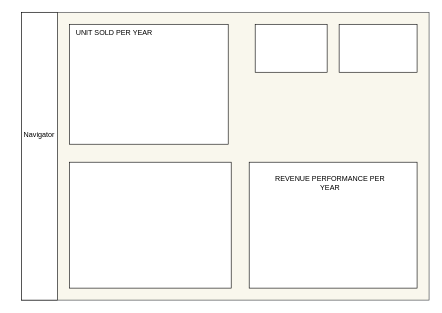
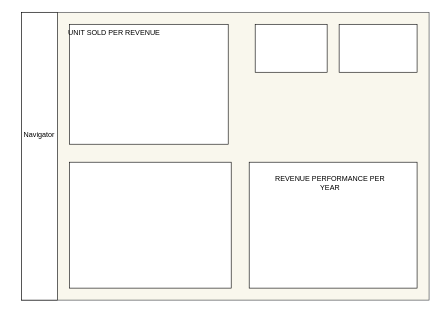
node "UNIT SOLD PER YEAR": label "UNIT SOLD PER YEAR" -> "UNIT SOLD PER REVENUE"
